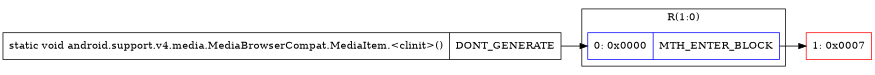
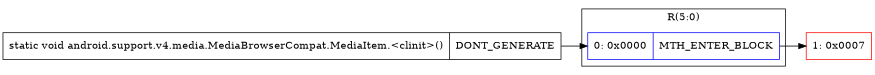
cluster "R(1:0)": label "R(1:0)" -> "R(5:0)"
